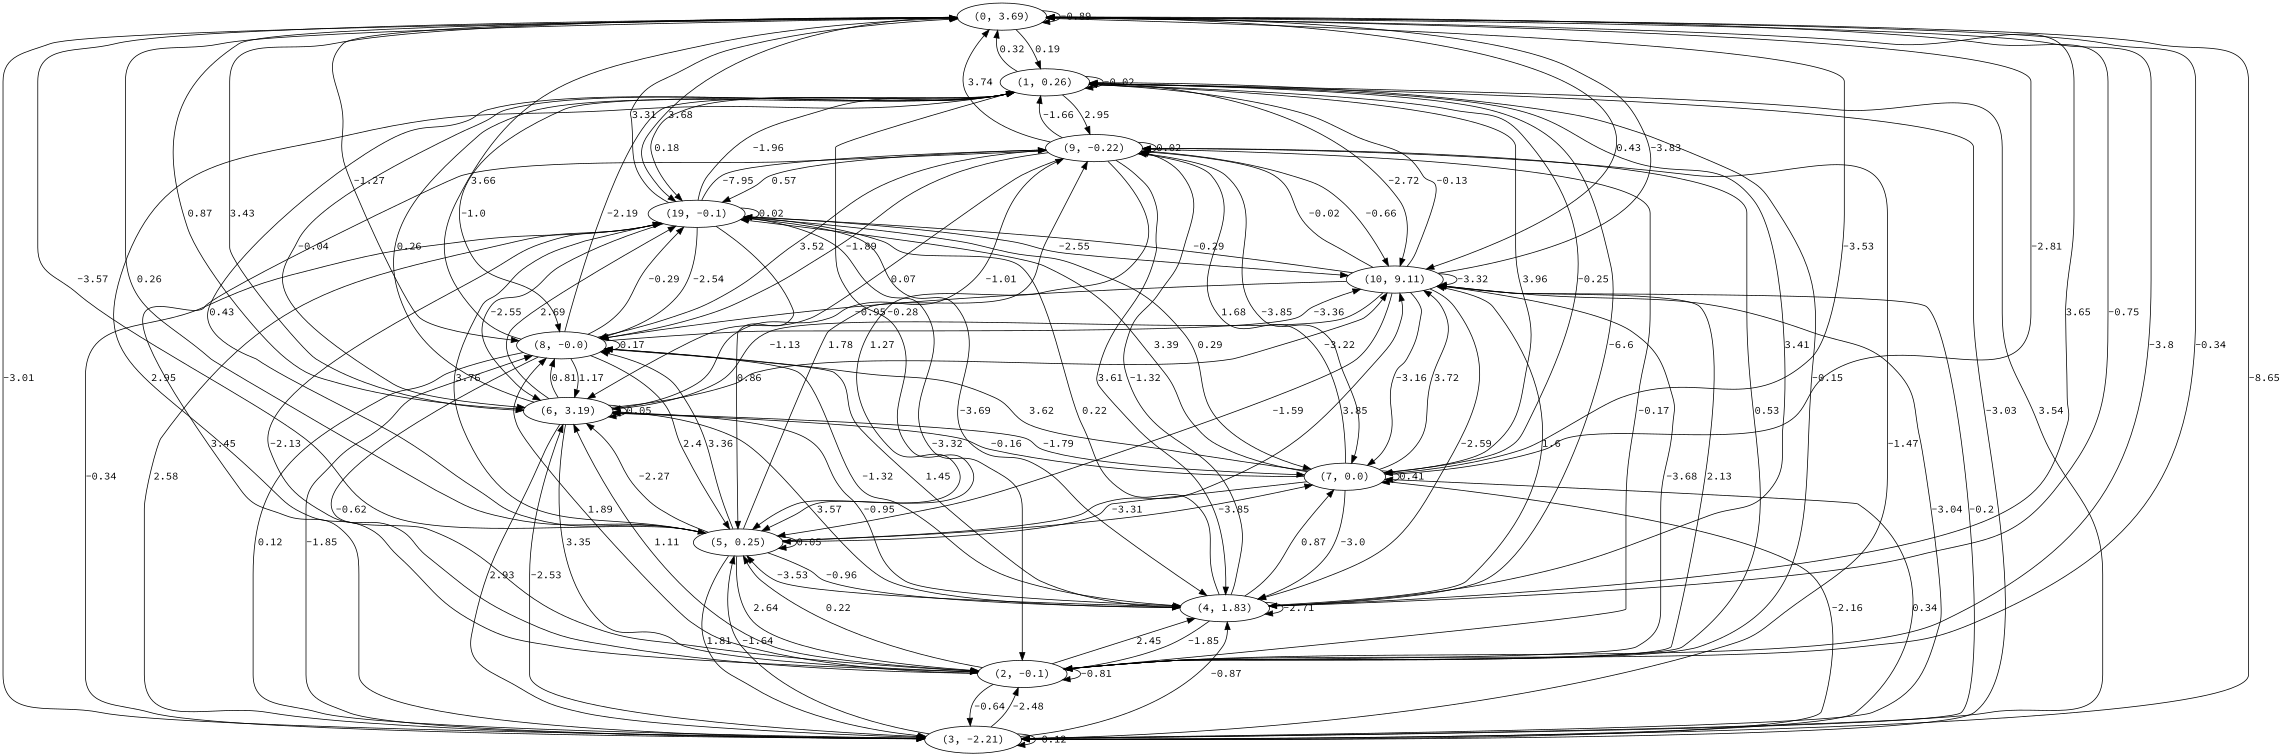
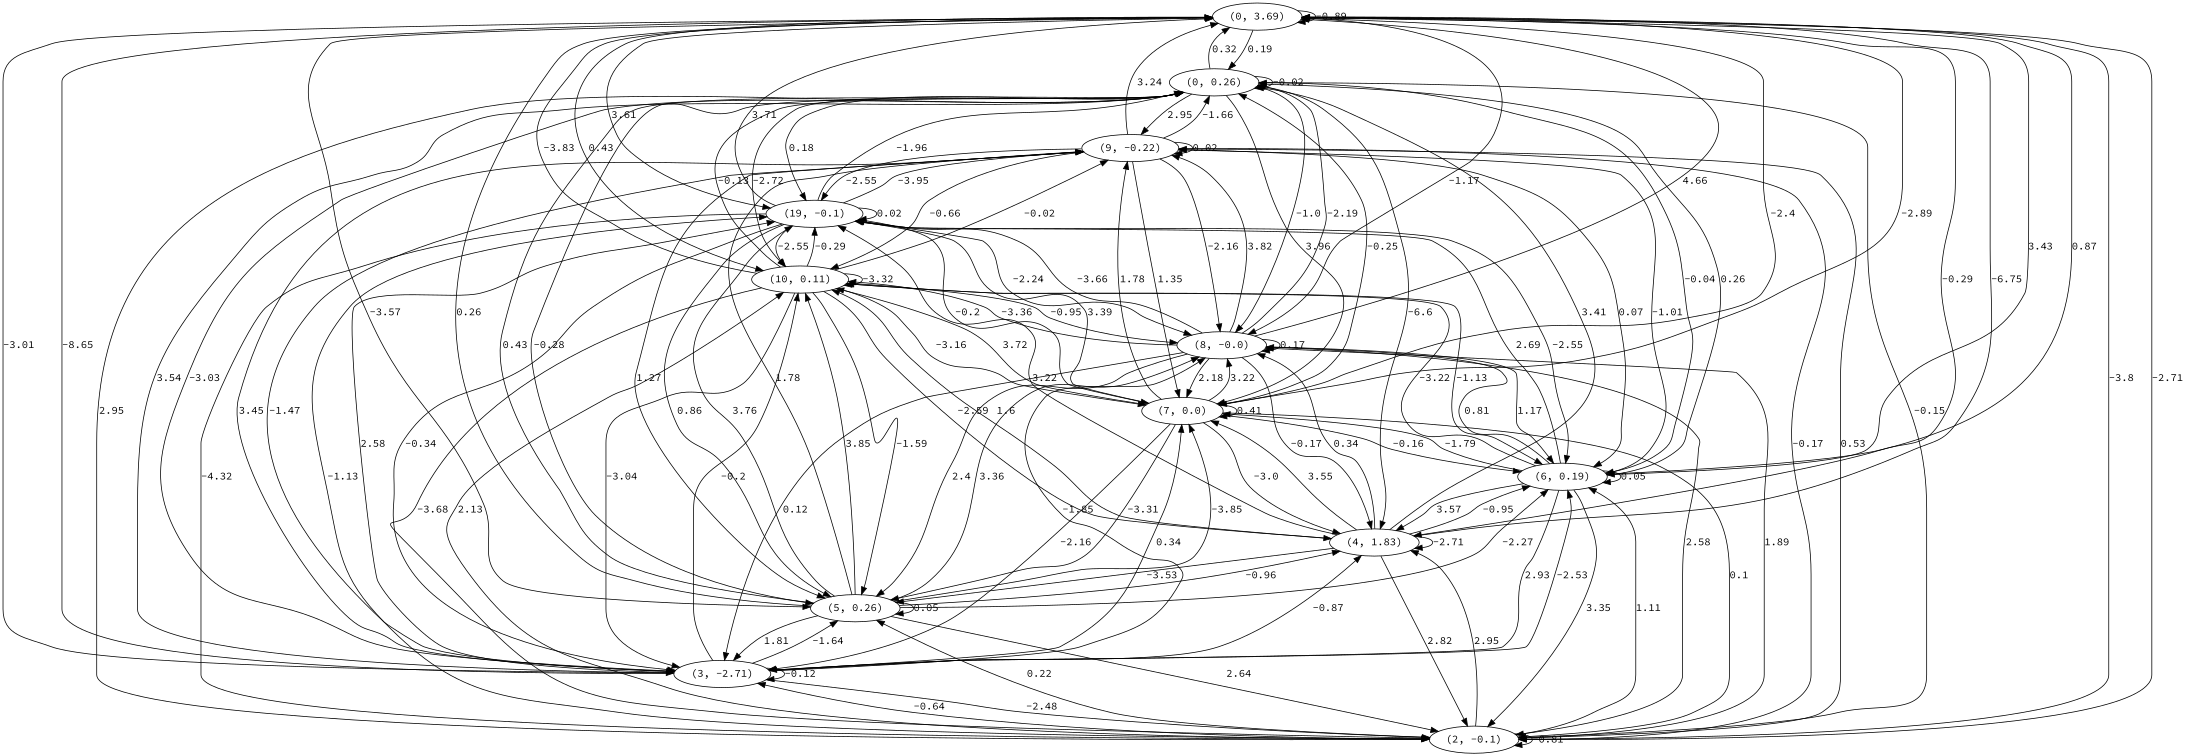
edge "(9, -0.22)" -> "(0, 3.69)": label "3.74" -> "3.24"
node "(1, 0.26)": label "(1, 0.26)" -> "(0, 0.26)"
edge "(19, -0.1)" -> "(0, 3.69)": label "3.31" -> "3.71"
edge "(0, 3.69)" -> "(19, -0.1)": label "3.68" -> "3.61"
edge "(0, 3.69)" -> "(8, -0.0)": label "-1.27" -> "-1.17"
edge "(8, -0.0)" -> "(0, 3.69)": label "3.66" -> "4.66"
edge "(19, -0.1)" -> "(9, -0.22)": label "-7.95" -> "-3.95"
edge "(9, -0.22)" -> "(19, -0.1)": label "0.57" -> "-2.55"
edge "(8, -0.0)" -> "(9, -0.22)": label "3.52" -> "3.82"
edge "(9, -0.22)" -> "(8, -0.0)": label "-1.89" -> "-2.16"
edge "(0, 3.69)" -> "(7, 0.0)": label "-3.53" -> "-2.4"
edge "(7, 0.0)" -> "(0, 3.69)": label "-2.81" -> "-2.89"
edge "(8, -0.0)" -> "(19, -0.1)": label "-0.29" -> "-3.66"
edge "(19, -0.1)" -> "(8, -0.0)": label "-2.54" -> "-2.24"
node "(10, 9.11)": label "(10, 9.11)" -> "(10, 0.11)"
edge "(7, 0.0)" -> "(9, -0.22)": label "1.68" -> "1.78"
edge "(9, -0.22)" -> "(7, 0.0)": label "-3.85" -> "1.35"
edge "(0, 3.69)" -> "(4, 1.83)": label "3.65" -> "-0.29"
edge "(4, 1.83)" -> "(0, 3.69)": label "-0.75" -> "-6.75"
edge "(19, -0.1)" -> "(7, 0.0)": label "0.29" -> "-0.2"
edge "(2, -0.1)" -> "(0, 3.69)": label "-0.34" -> "-2.71"
edge "(8, -0.0)" -> "(7, 0.0)": added, label "2.18"
edge "(4, 1.83)" -> "(9, -0.22)": removed, label "-1.32"
edge "(9, -0.22)" -> "(4, 1.83)": removed, label "3.61"
edge "(19, -0.1)" -> "(4, 1.83)": removed, label "-3.69"
node "(6, 3.19)": label "(6, 3.19)" -> "(6, 0.19)"
edge "(7, 0.0)" -> "(8, -0.0)": label "3.62" -> "3.22"
edge "(4, 1.83)" -> "(19, -0.1)": label "0.22" -> "3.22"
edge "(2, -0.1)" -> "(19, -0.1)": label "-2.13" -> "-1.13"
edge "(19, -0.1)" -> "(2, -0.1)": label "-3.32" -> "-4.32"
edge "(8, -0.0)" -> "(4, 1.83)": label "-1.32" -> "-0.17"
edge "(4, 1.83)" -> "(8, -0.0)": label "1.45" -> "0.34"
edge "(7, 0.0)" -> "(2, -0.1)": added, label "0.1"
edge "(8, -0.0)" -> "(2, -0.1)": label "-0.62" -> "2.58"
node "(5, 0.25)": label "(5, 0.25)" -> "(5, 0.26)"
edge "(4, 1.83)" -> "(7, 0.0)": label "0.87" -> "3.55"
edge "(2, -0.1)" -> "(4, 1.83)": label "2.45" -> "2.95"
edge "(4, 1.83)" -> "(2, -0.1)": label "-1.85" -> "2.82"
node "(3, -2.21)": label "(3, -2.21)" -> "(3, -2.71)"
